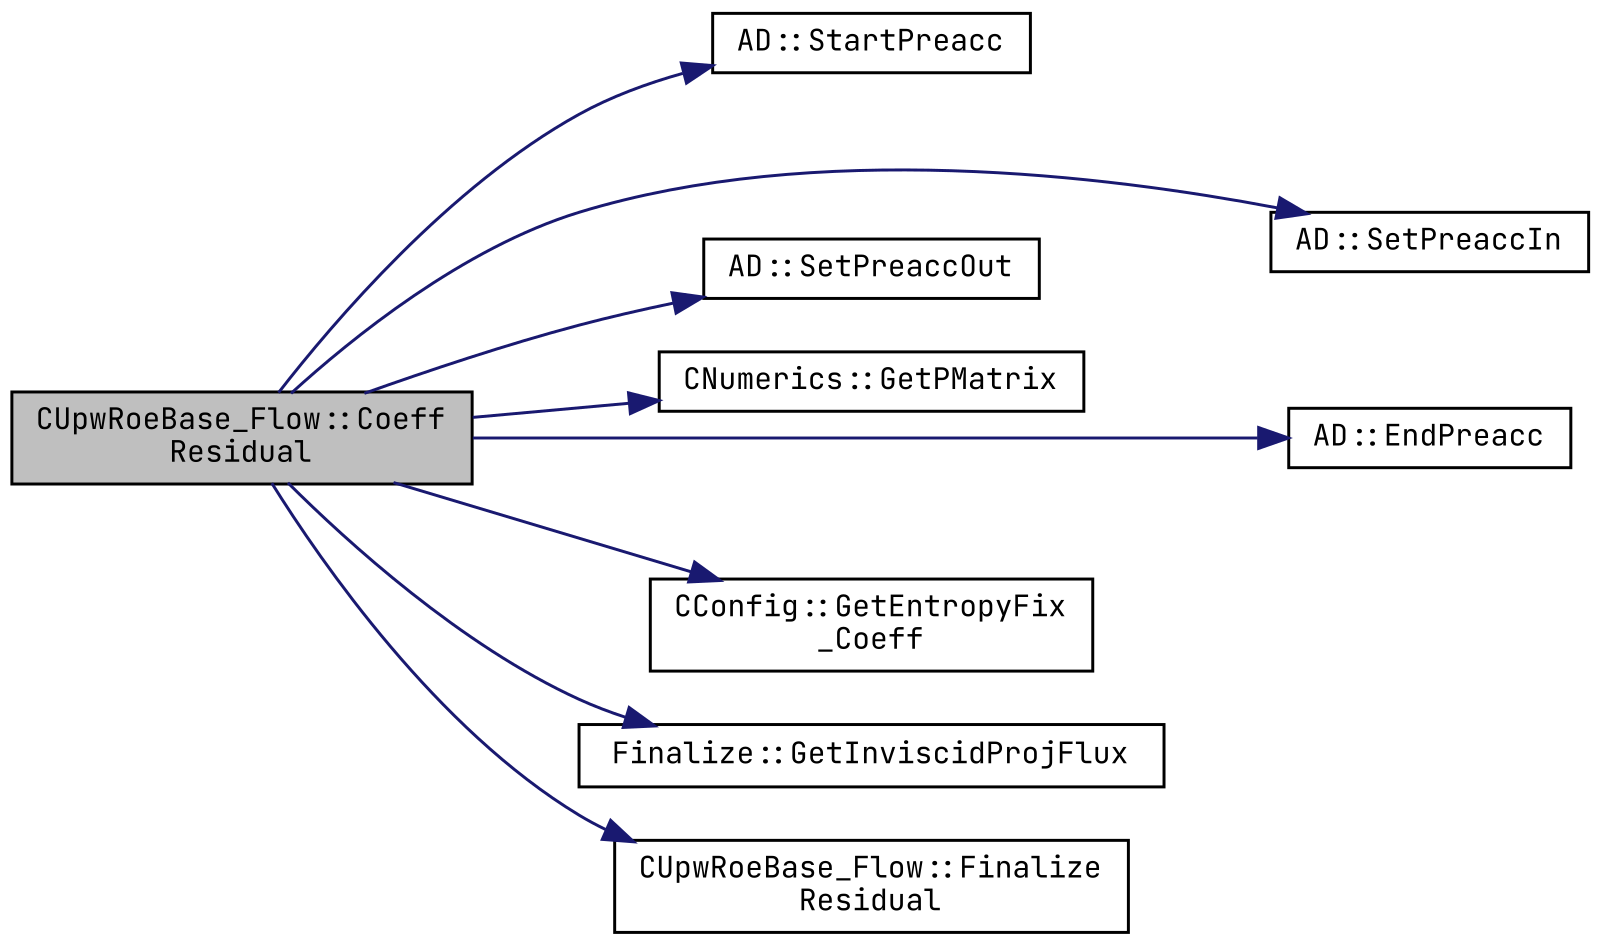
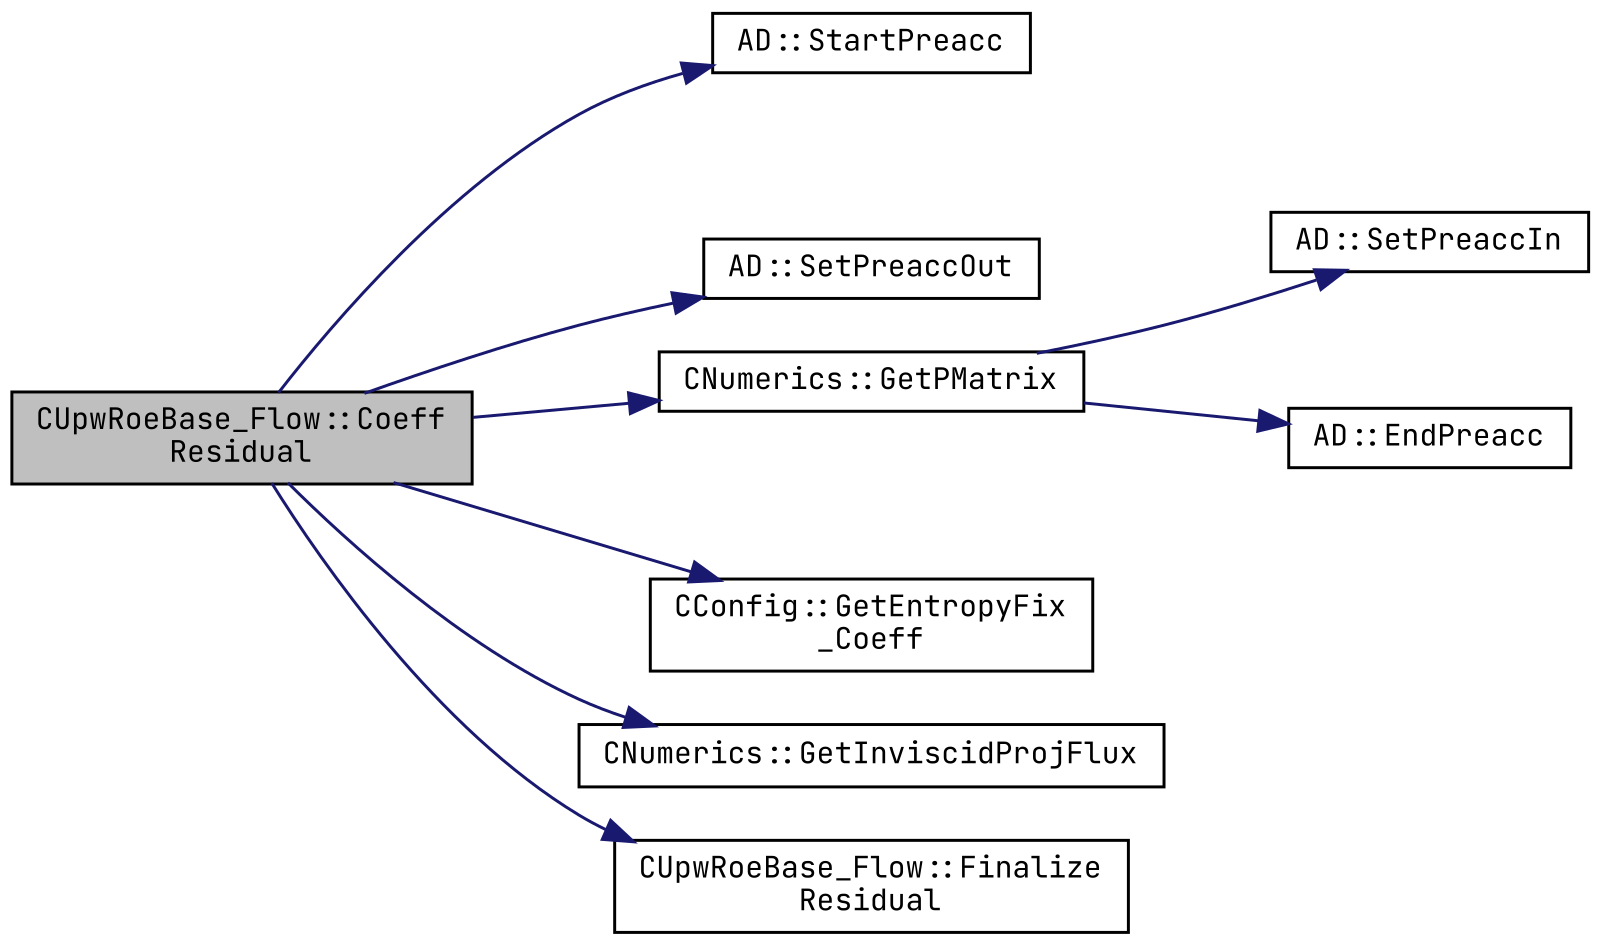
edge "CUpwRoeBase_Flow::Coeff Residual" -> "AD::SetPreaccIn": now "CNumerics::GetPMatrix" -> "AD::SetPreaccIn"
edge "CUpwRoeBase_Flow::Coeff Residual" -> "AD::EndPreacc": now "CNumerics::GetPMatrix" -> "AD::EndPreacc"
node "Finalize::GetInviscidProjFlux": label "Finalize::GetInviscidProjFlux" -> "CNumerics::GetInviscidProjFlux"
